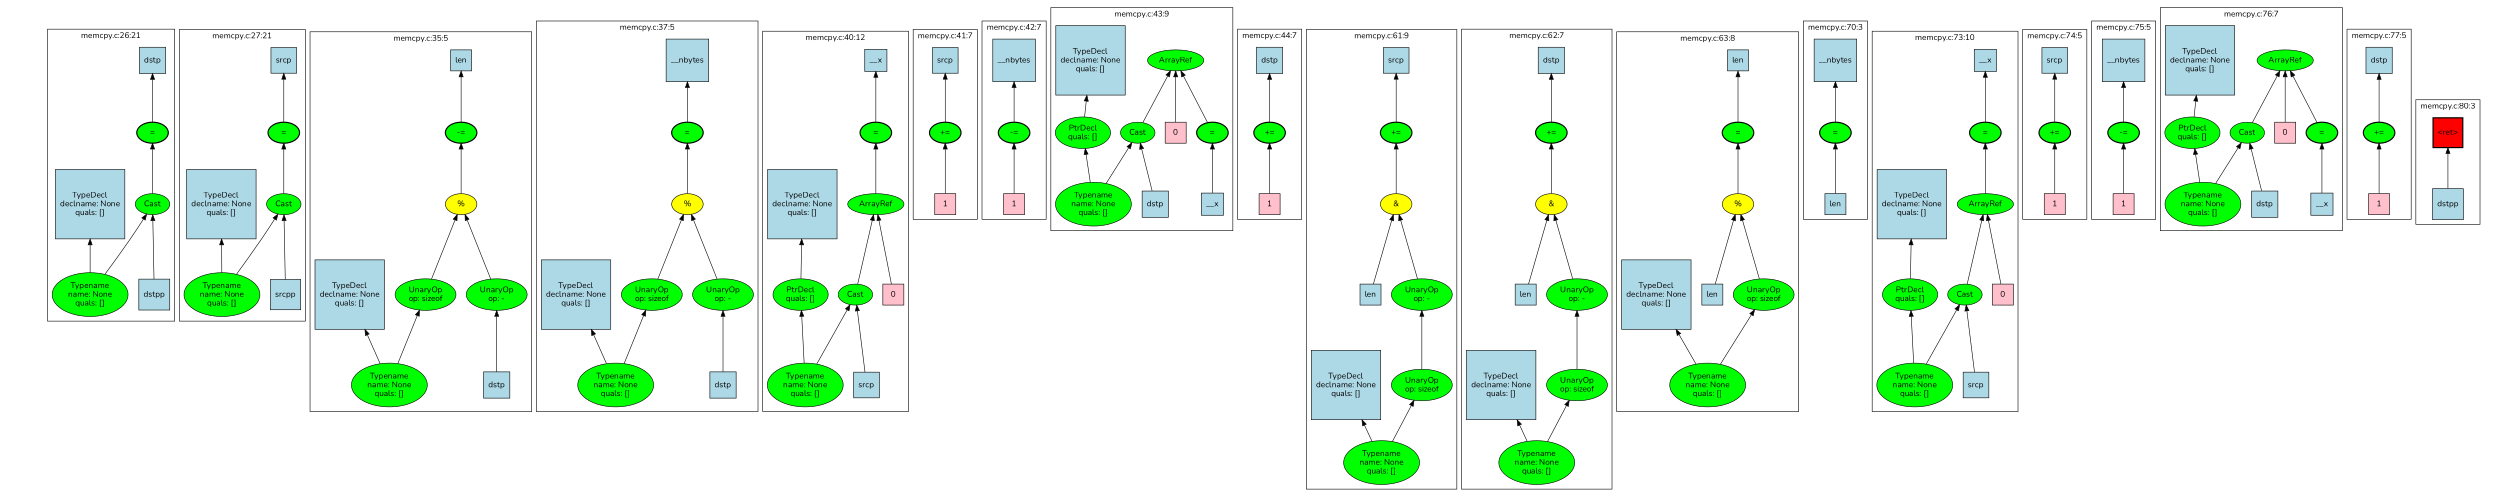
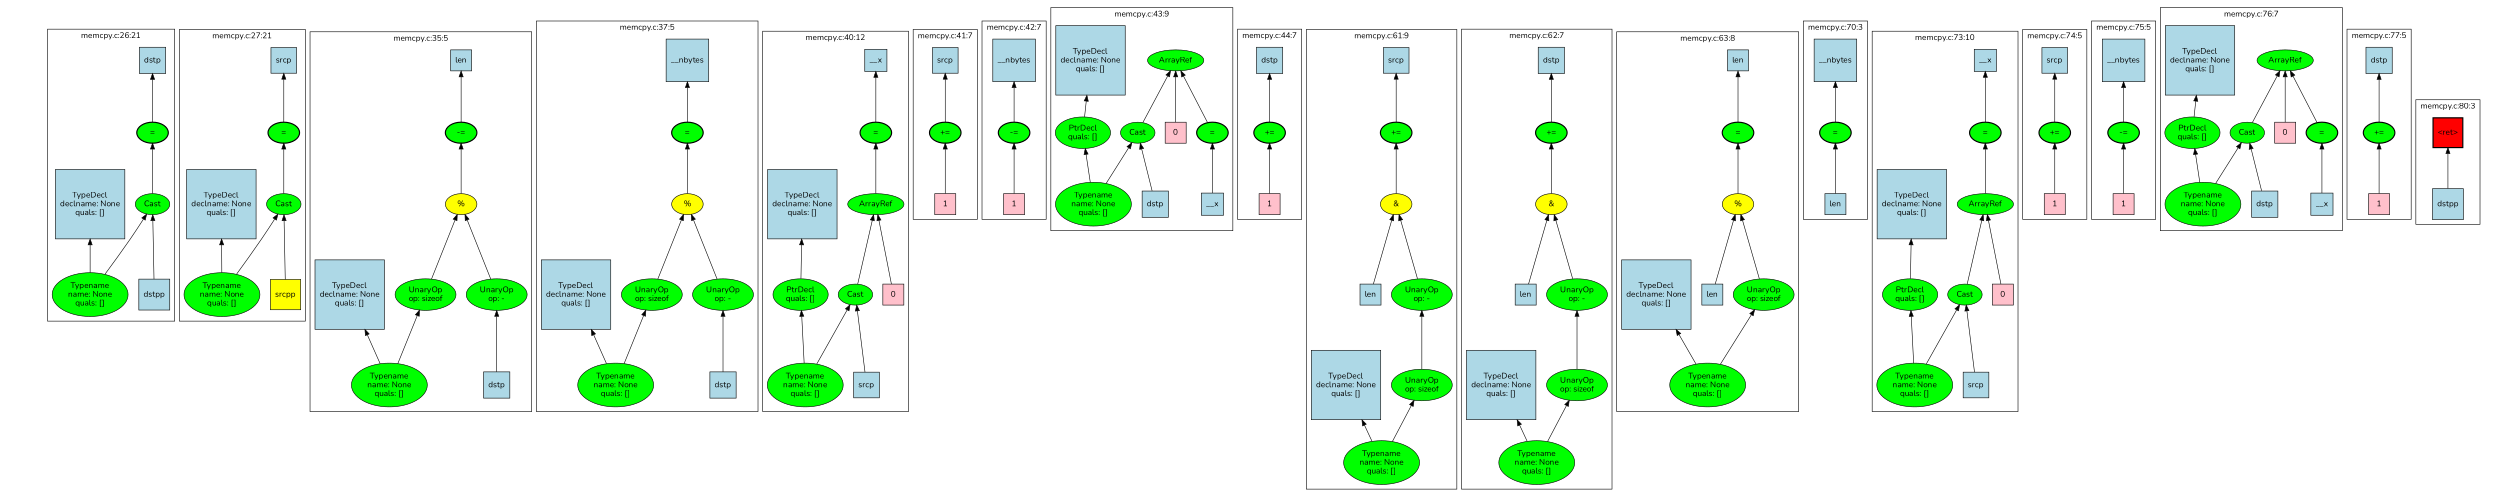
node "srcpp": fillcolor lightblue -> yellow
